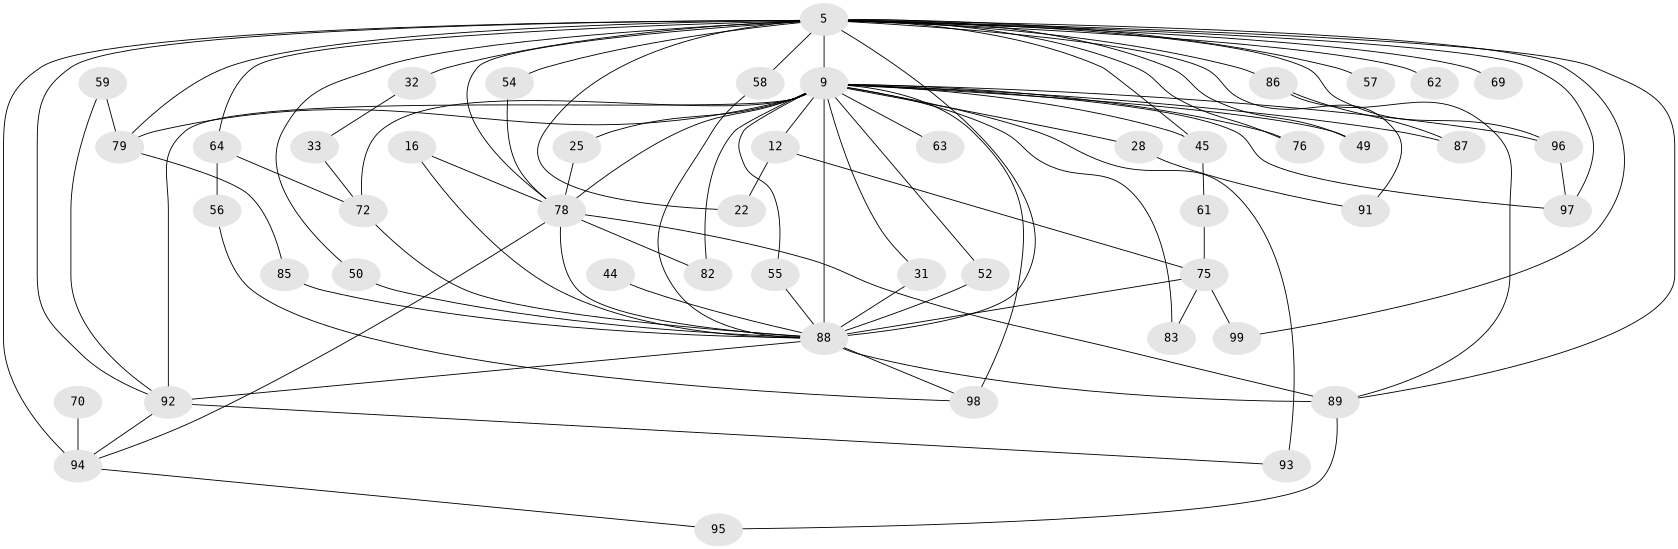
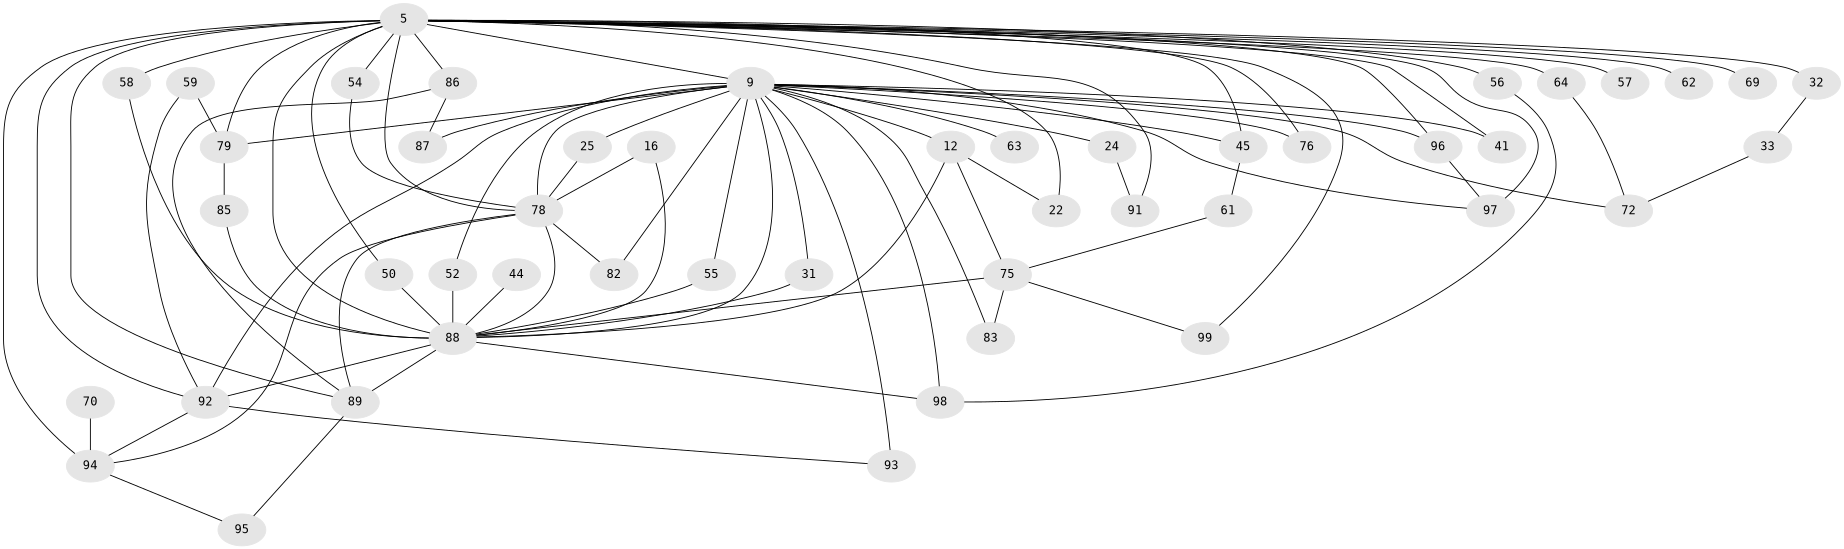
node "28": label "28" -> "24"
node "49": label "49" -> "41"
edge "64" -- "56": now "5" -- "56"
edge "72" -- "88": now "12" -- "88"
